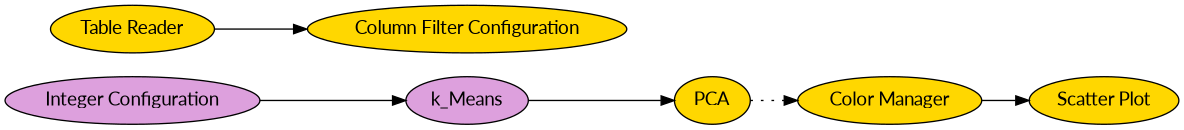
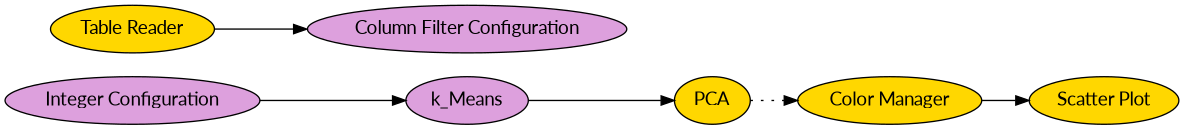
node "Column Filter Configuration": fillcolor gold -> plum
